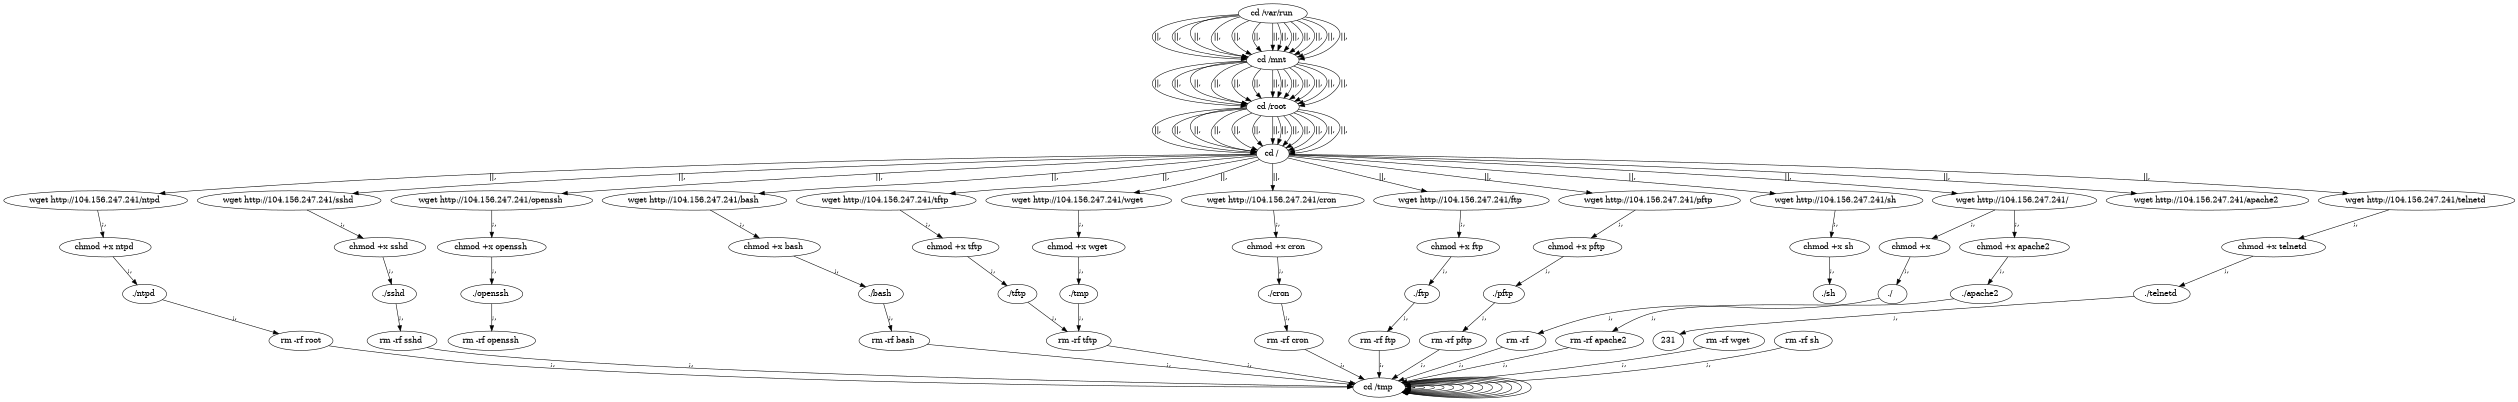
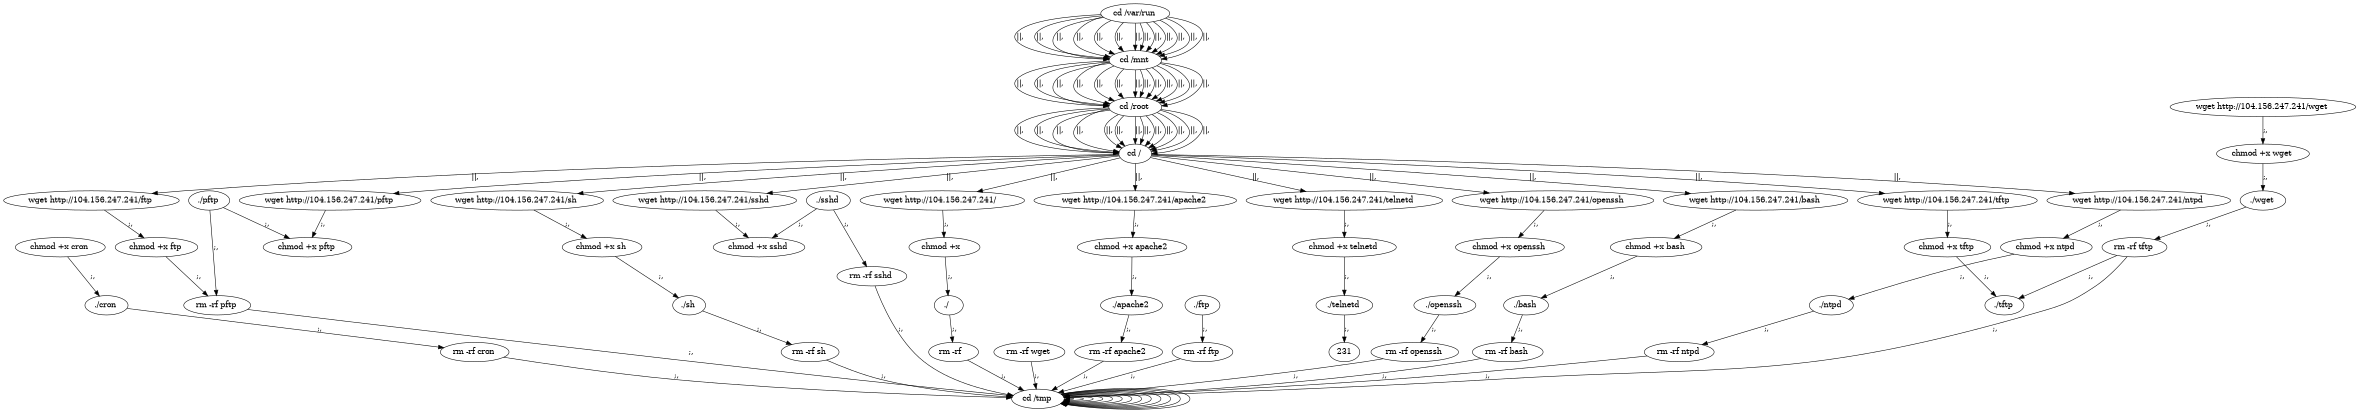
edge "cd /" -> "wget http://104.156.247.241/wget": removed, label "||,"
node "wget http://104.156.247.241/cron": removed
edge "wget http://104.156.247.241/" -> "chmod +x apache2": now "wget http://104.156.247.241/apache2" -> "chmod +x apache2"
edge "chmod +x sshd" -> "./sshd": reversed
edge "chmod +x ftp" -> "./ftp": now "chmod +x ftp" -> "rm -rf pftp"
edge "chmod +x pftp" -> "./pftp": reversed
node "./tmp": label "./tmp" -> "./wget"
edge "./tftp" -> "rm -rf tftp": reversed
edge "./sh" -> "rm -rf sh": added, label ";,"
node "rm -rf root": label "rm -rf root" -> "rm -rf ntpd"
edge "rm -rf openssh" -> "cd /tmp": added, label ";,"
